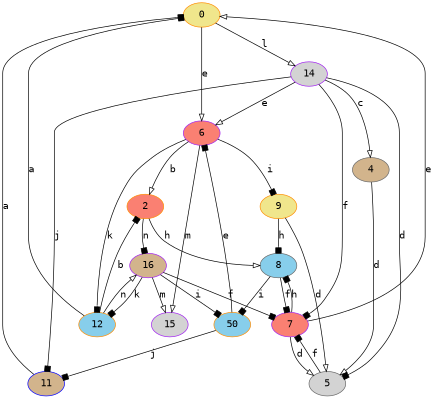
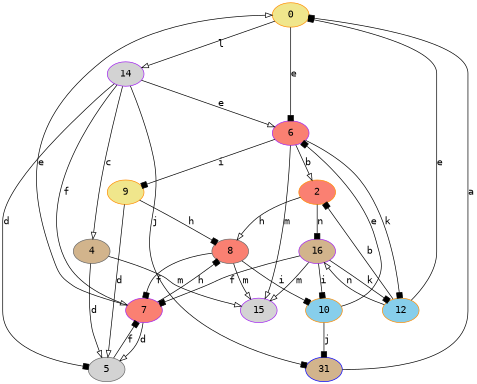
edge "0" -> "6": arrowhead onormal -> box
edge "12" -> "0": label "a" -> "e"
edge "14" -> "7": arrowhead box -> onormal
node "8": fillcolor skyblue -> salmon
edge "8" -> "15": added, label "m"
edge "4" -> "15": added, label "m"
node "50": label "50" -> "10"
node "11": label "11" -> "31"
